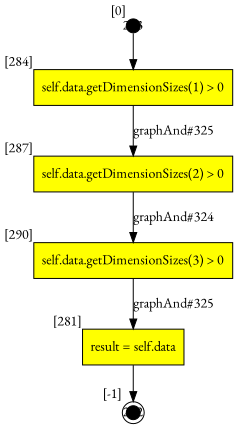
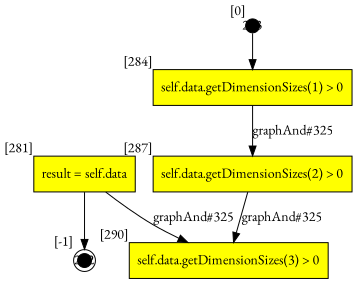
edge "self.data.getDimensionSizes(2) > 0 [287]" -> "self.data.getDimensionSizes(3) > 0 [290]": label "graphAnd#324" -> "graphAnd#325"
edge "self.data.getDimensionSizes(3) > 0 [290]" -> "result = self.data [281]": reversed
